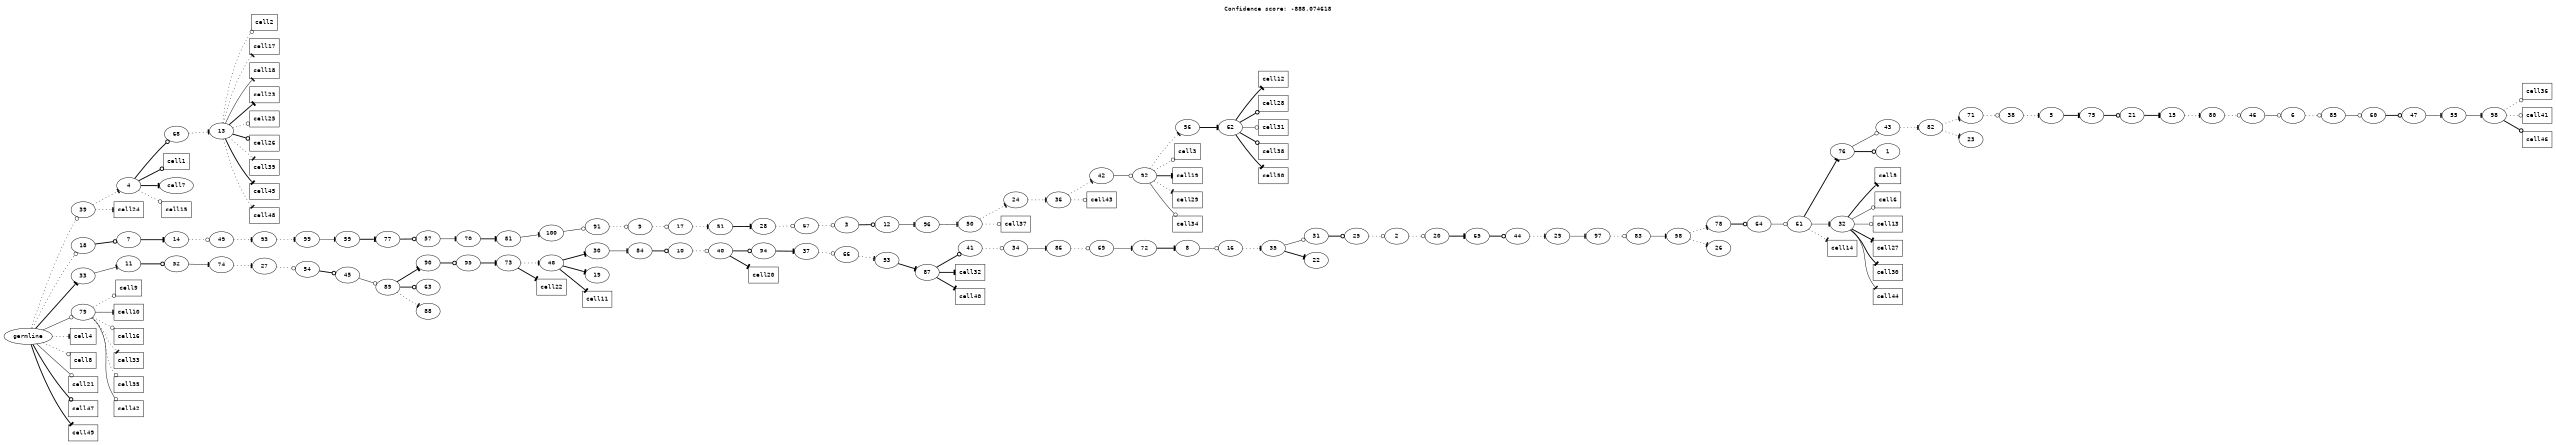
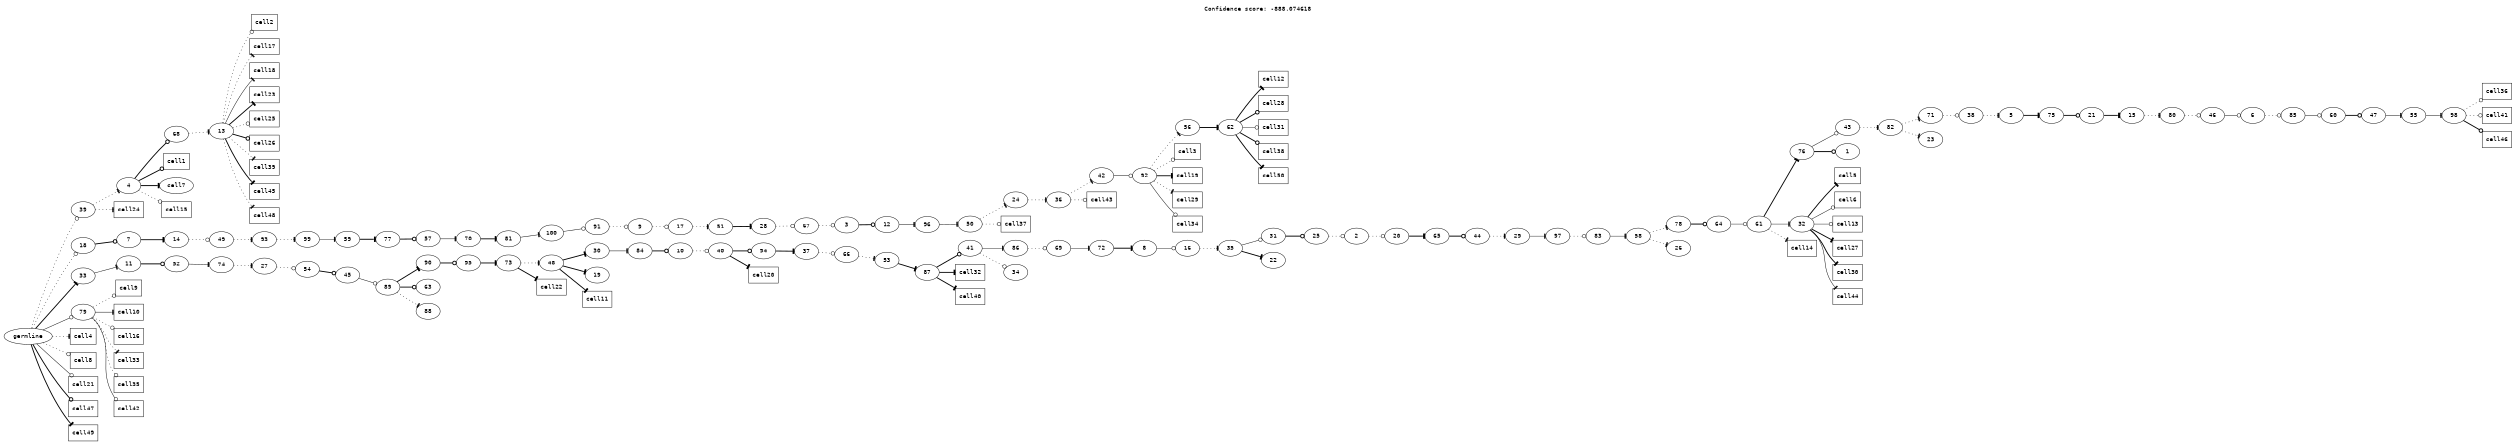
edge "34" -> "86": now "41" -> "86"
